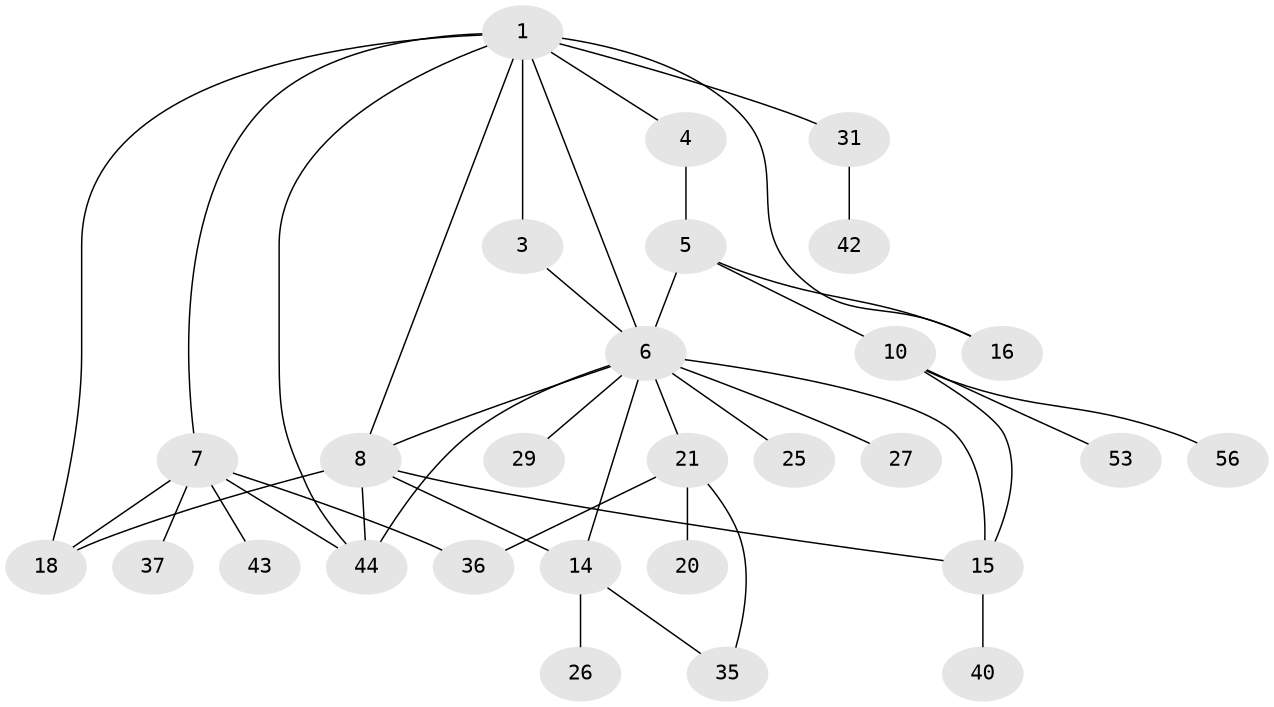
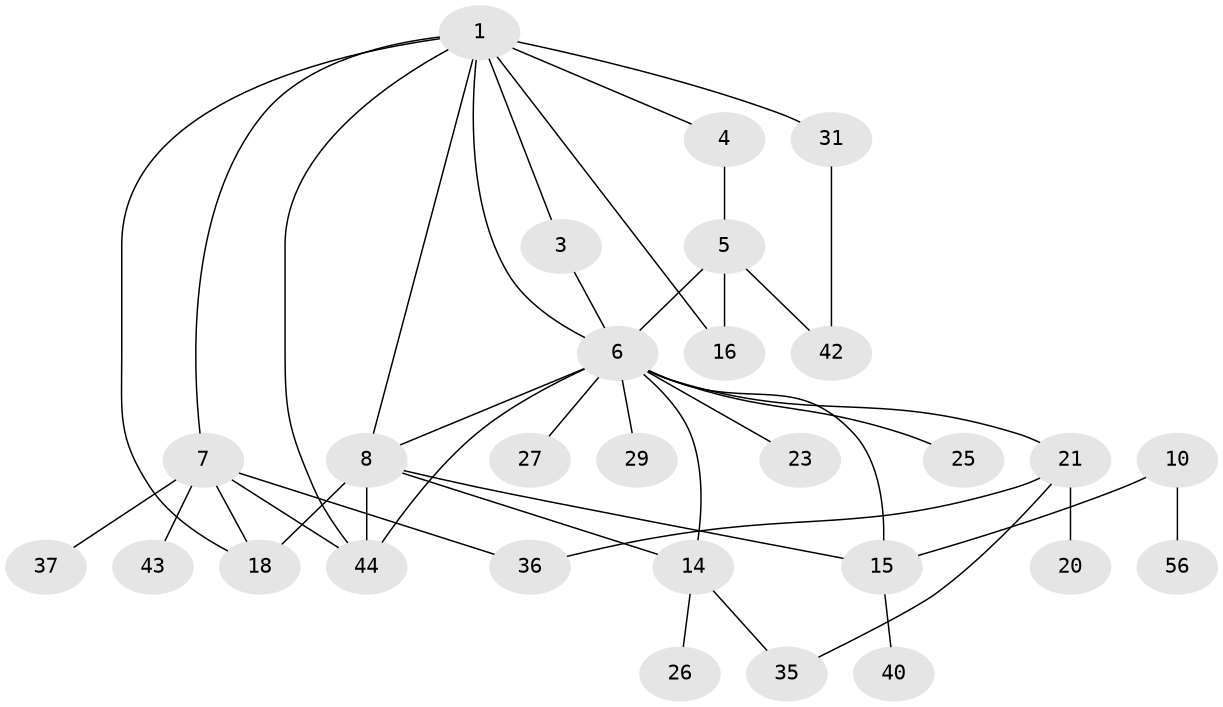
edge "5" -- "10": now "5" -- "42"
node "23": added
node "53": removed
